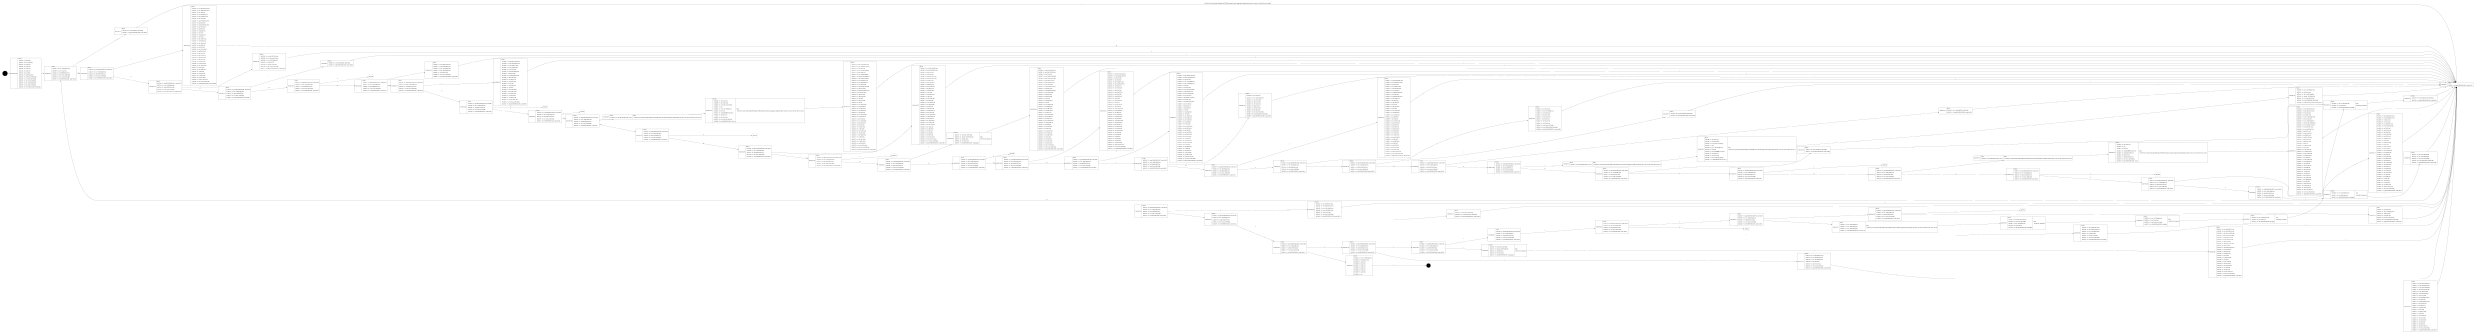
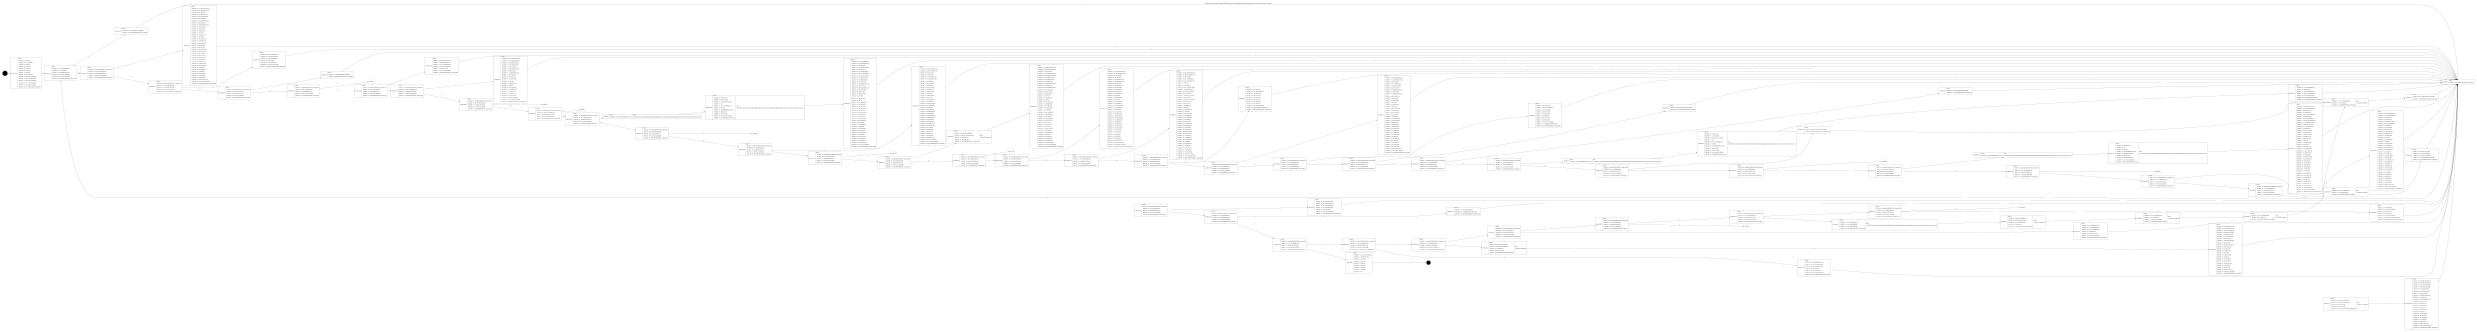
node "0x401e8c [23]": added
